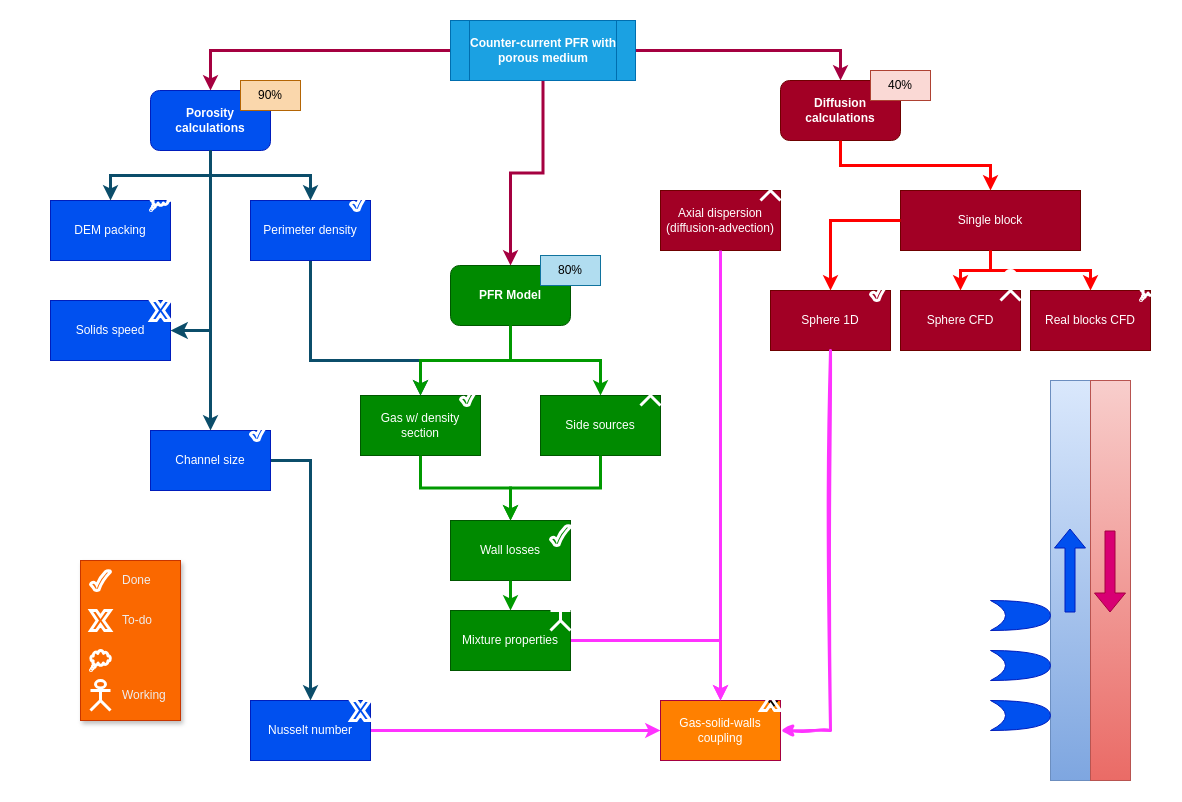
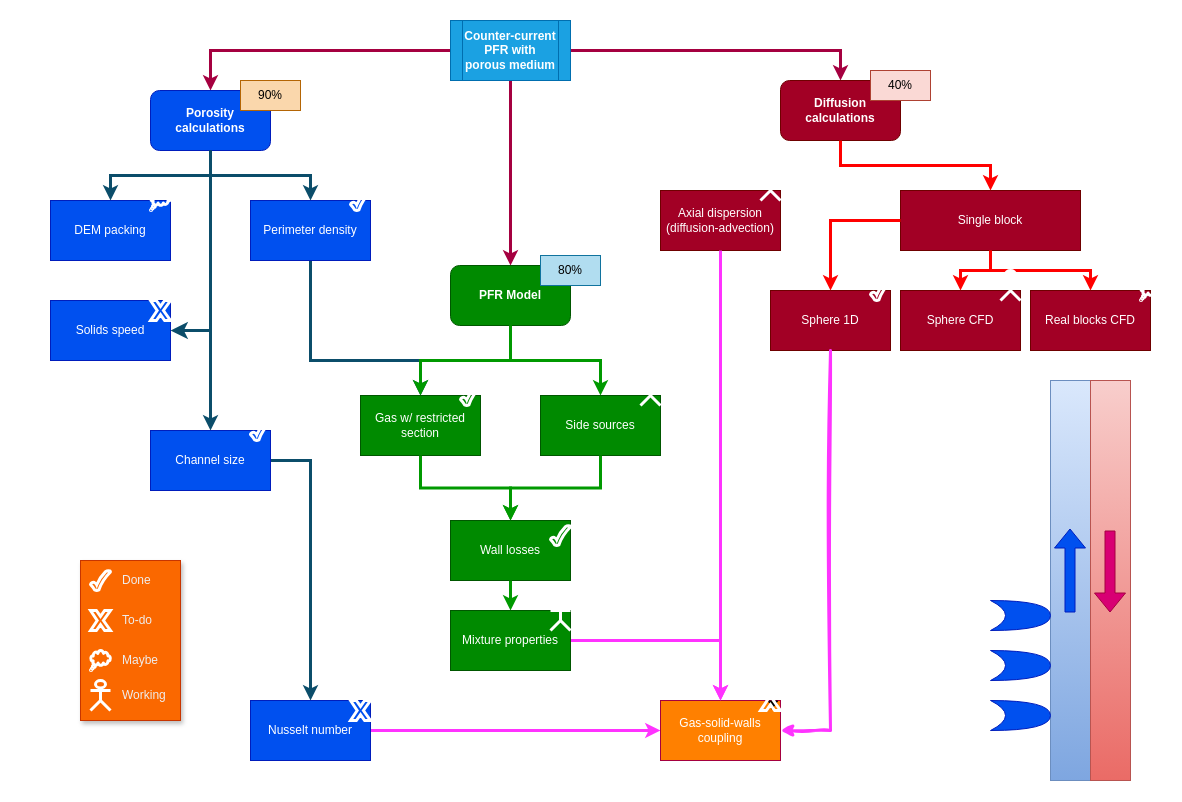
node "Counter-current PFR with porous medium": size 185x60 -> 120x60
node "Gas w/ density section": label "Gas w/ density section" -> "Gas w/ restricted section"
node "Maybe": added
